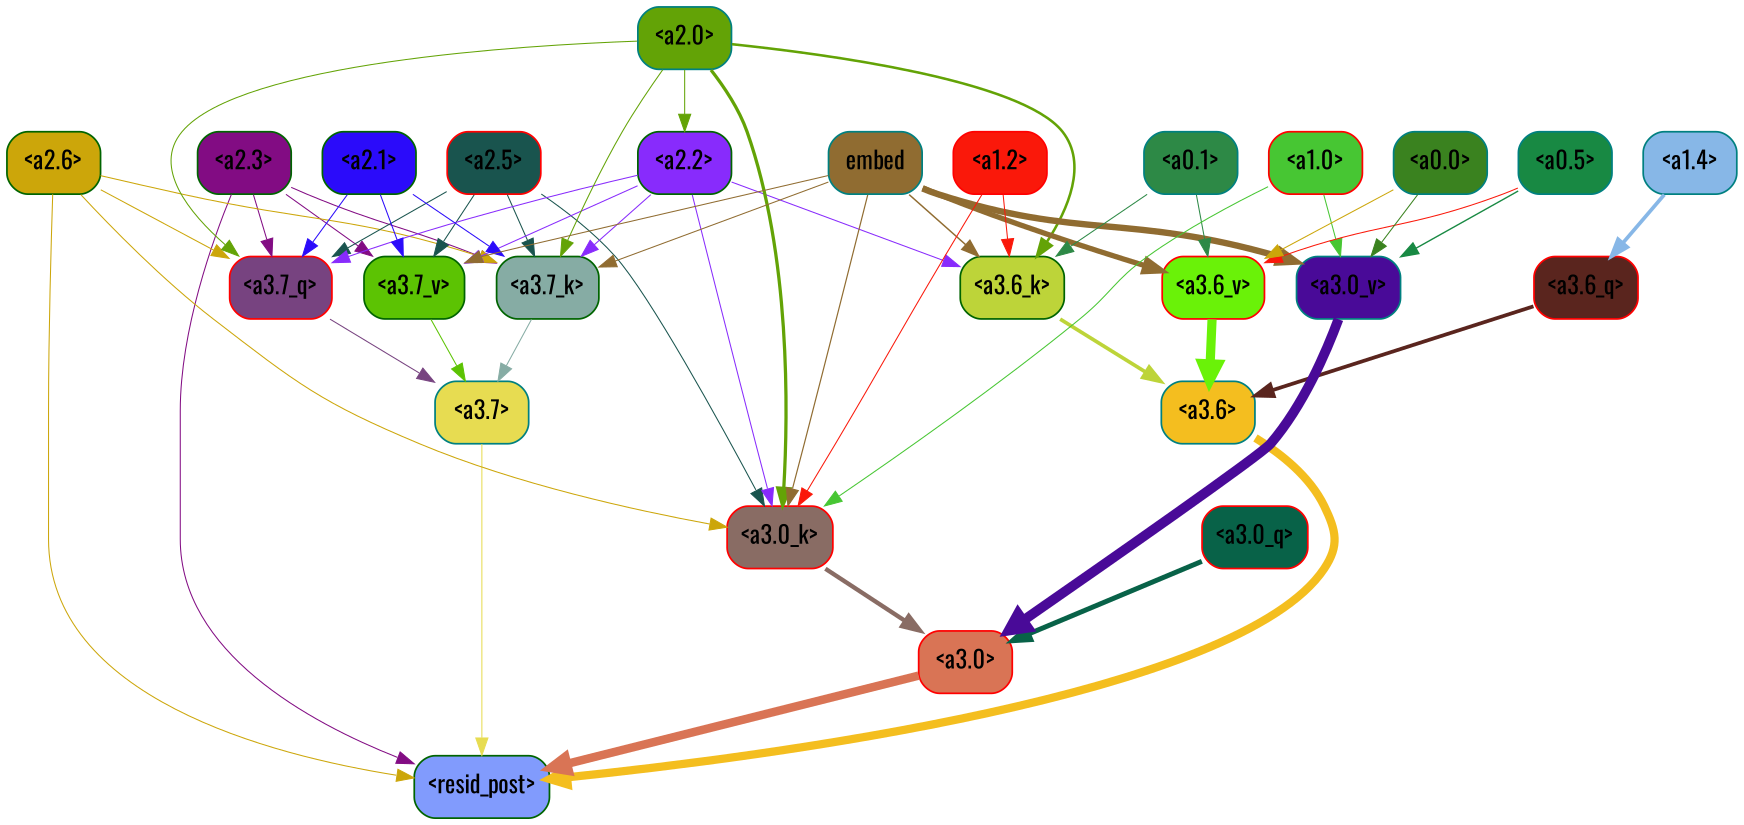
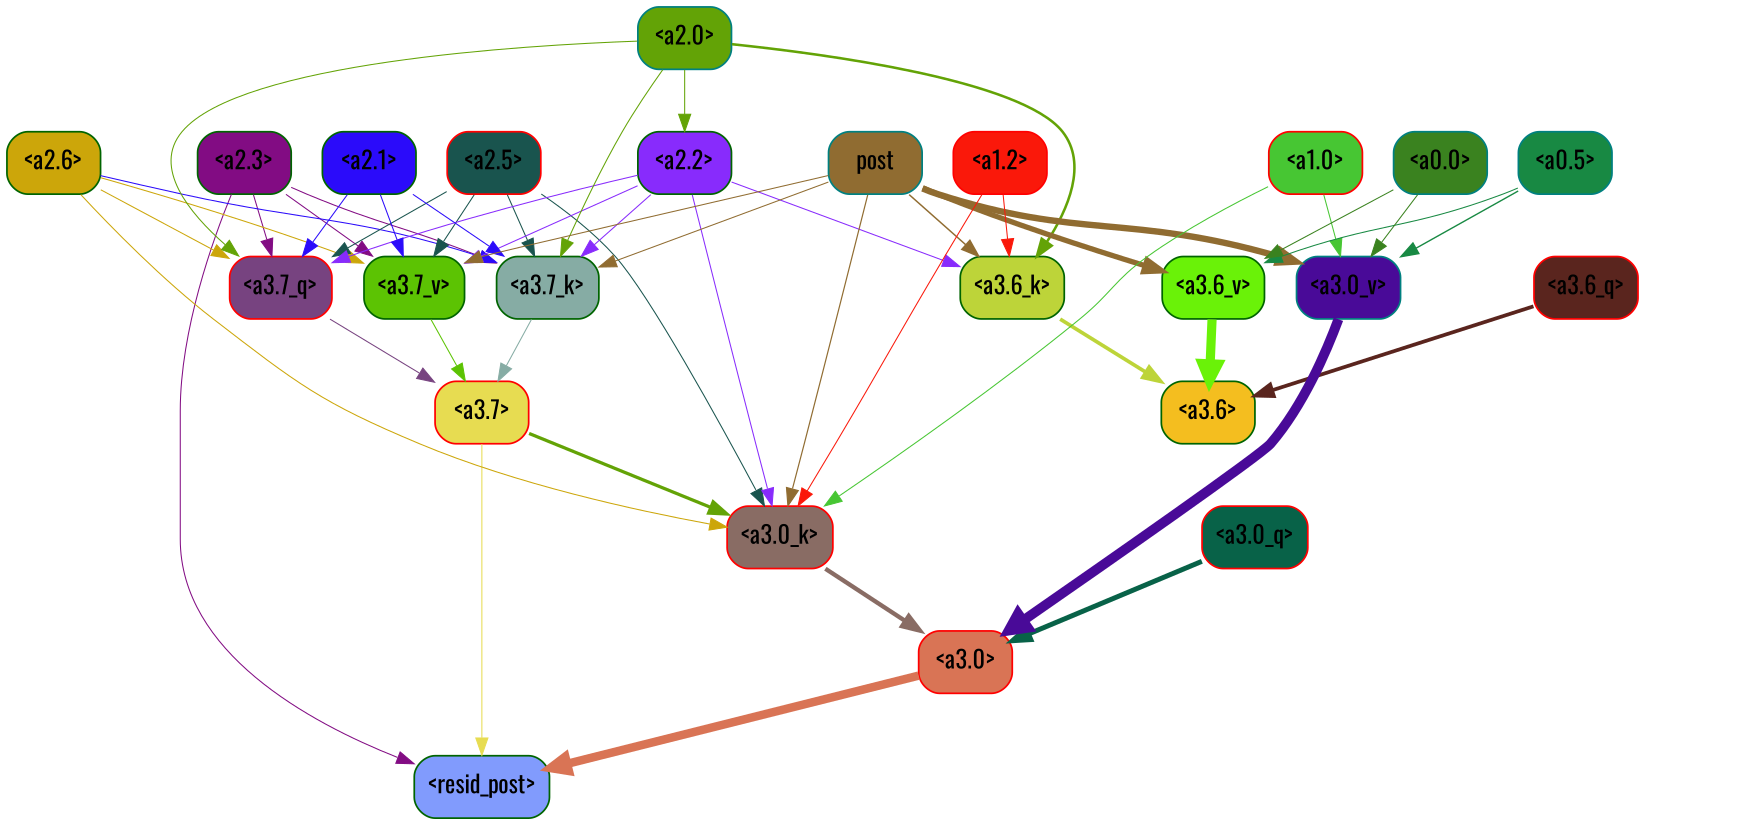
node "embed": label "embed" -> "post"
node "<a0.1>": removed
node "<a1.4>": removed
edge "<a2.6>" -> "<a3.7_k>": color #cca60a -> #2b0bfa
edge "<a0.0>" -> "<a3.6_v>": color #cca60a -> #3a821f
edge "<a0.5>" -> "<a3.6_v>": color #fa180a -> #188943
edge "<a2.0>" -> "<a3.0_k>": now "<a3.7>" -> "<a3.0_k>"
node "<a3.6_v>": color red -> darkgreen
node "<a3.7>": color teal -> red
node "<a3.6>": color teal -> darkgreen
edge "<a2.6>" -> "<resid_post>": now "<a2.6>" -> "<a3.7_v>"
edge "<a3.6>" -> "<resid_post>": removed
